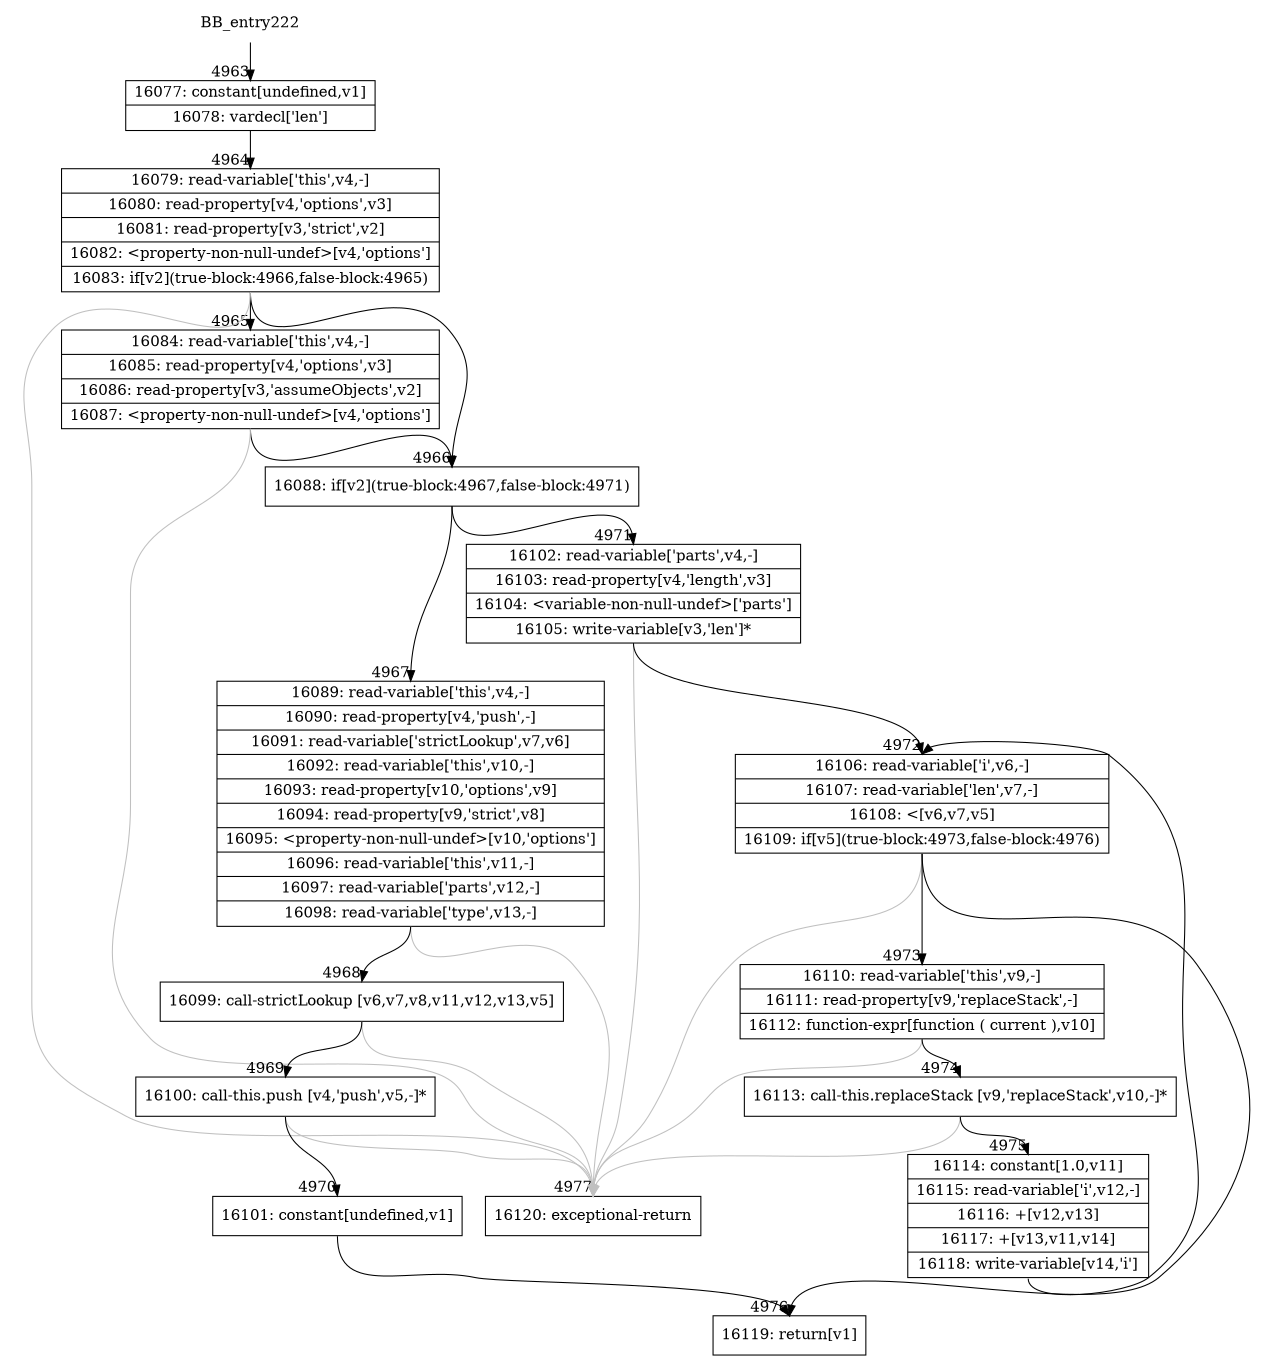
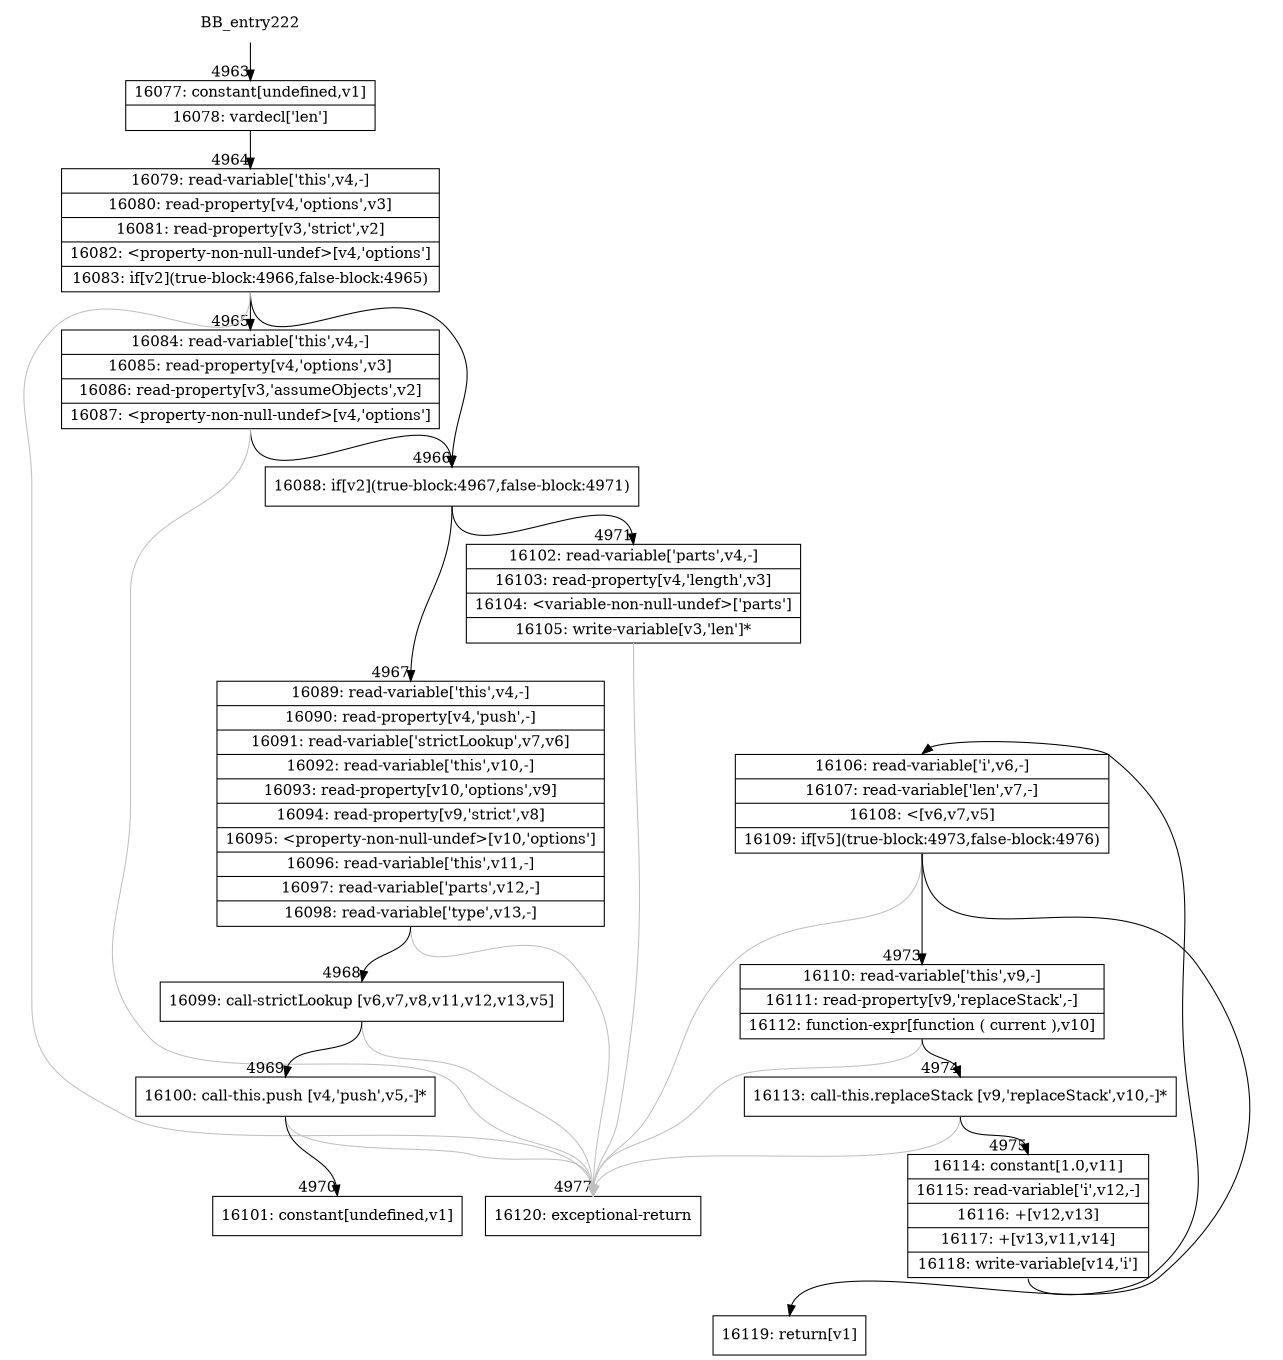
edge "16102: read-variable['parts',v4,-]" -> "16106: read-variable['i',v6,-]": removed
edge "16101: constant[undefined,v1]" -> "16119: return[v1]": removed
